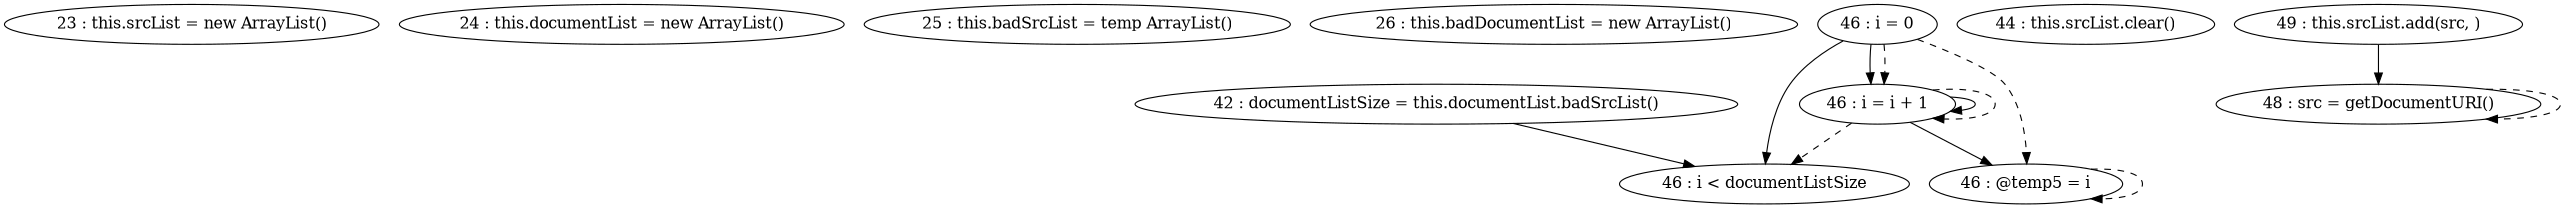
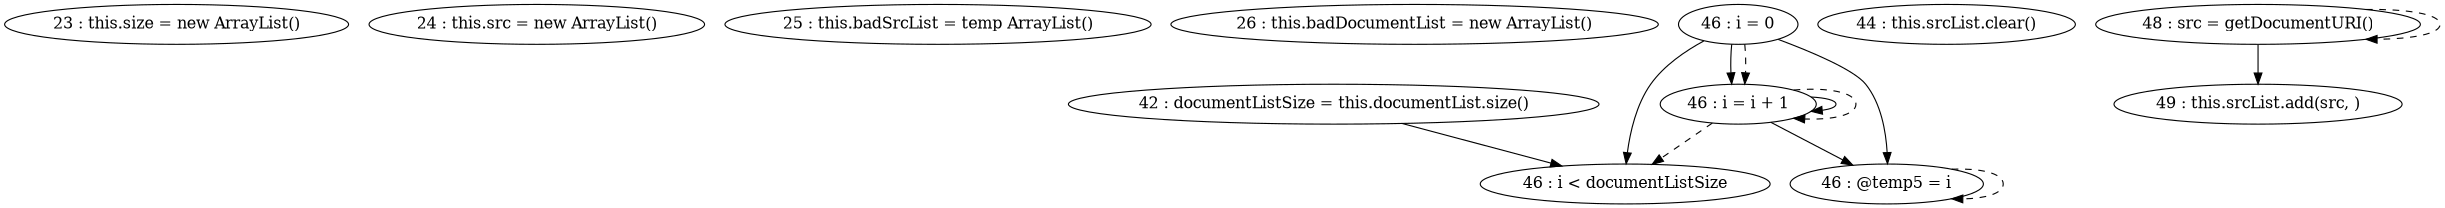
node "23 : this.srcList = new ArrayList()": label "23 : this.srcList = new ArrayList()" -> "23 : this.size = new ArrayList()"
node "24 : this.documentList = new ArrayList()": label "24 : this.documentList = new ArrayList()" -> "24 : this.src = new ArrayList()"
edge "49 : this.srcList.add(src, )" -> "48 : src = getDocumentURI()": reversed
edge "46 : i = 0" -> "46 : @temp5 = i": style dashed -> solid
node "42 : documentListSize = this.documentList.badSrcList()": label "42 : documentListSize = this.documentList.badSrcList()" -> "42 : documentListSize = this.documentList.size()"
